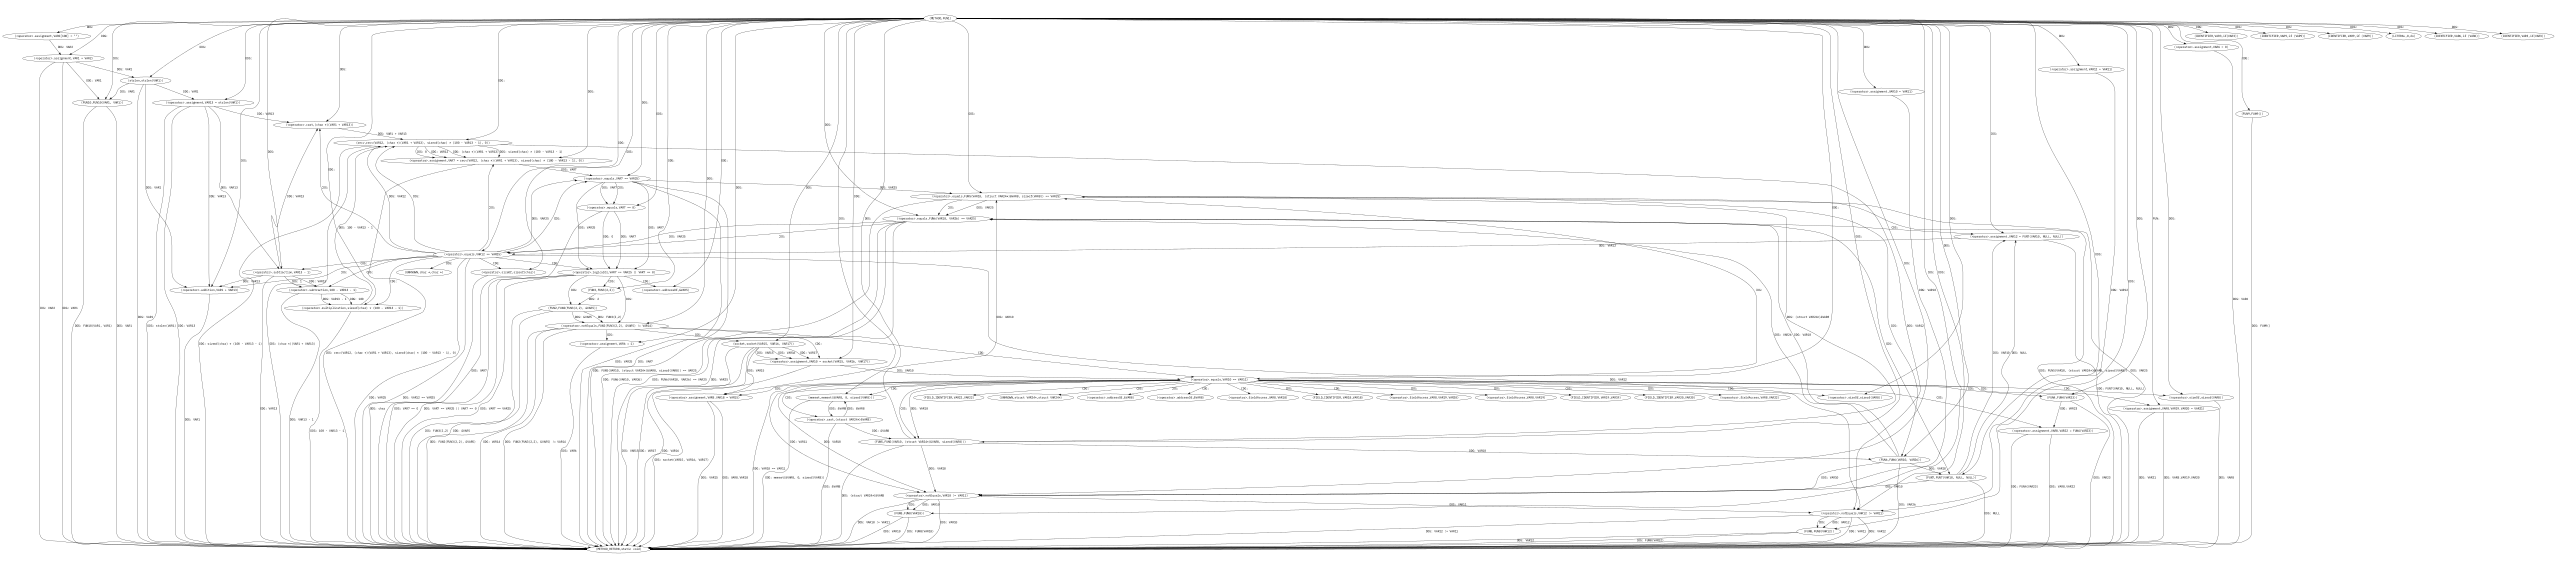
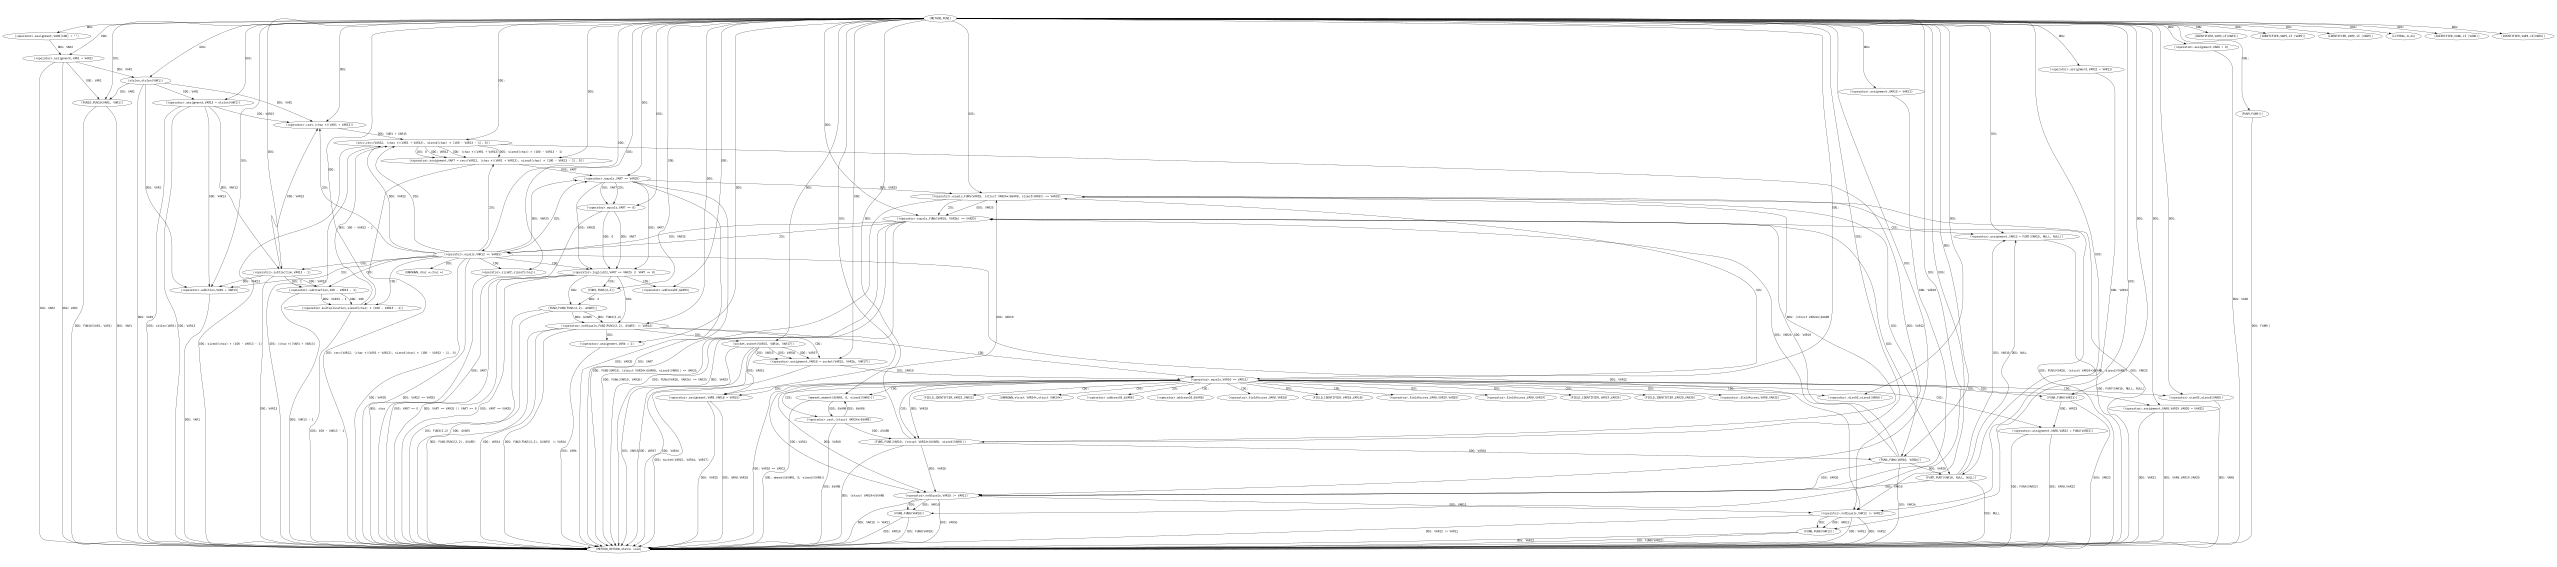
edge "(strlen,strlen(VAR1))" -> "(<operator>.cast,(char *)(VAR1 + VAR13))": added, label "DDG: VAR1"
edge "(METHOD,FUN1)" -> "(<operator>.assignment,VAR8.VAR19.VAR20 = VAR21)": label "FUN: " -> "DDG: "
edge "(<operator>.assignment,VAR12 = FUN7(VAR10, NULL, NULL))" -> "(<operator>.equals,VAR12 == VAR25)": removed, label "DDG: VAR12"
